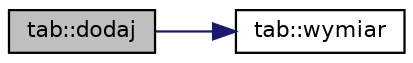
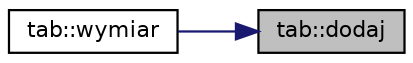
edge "tab::dodaj" -> "tab::wymiar": reversed
